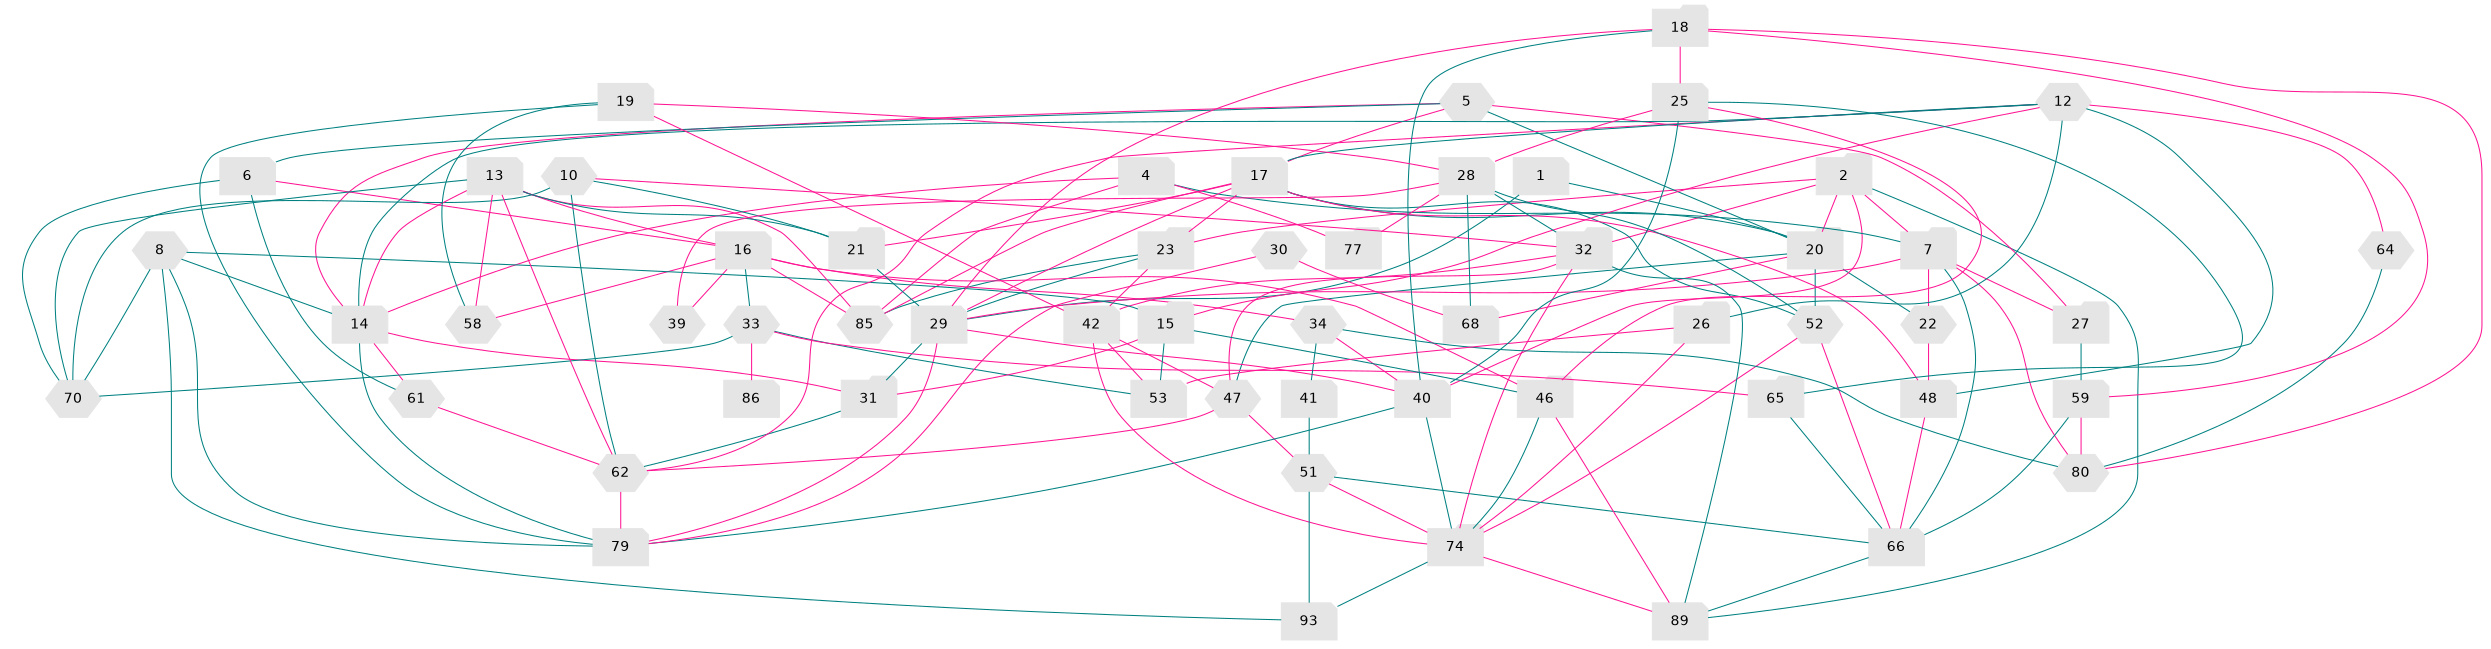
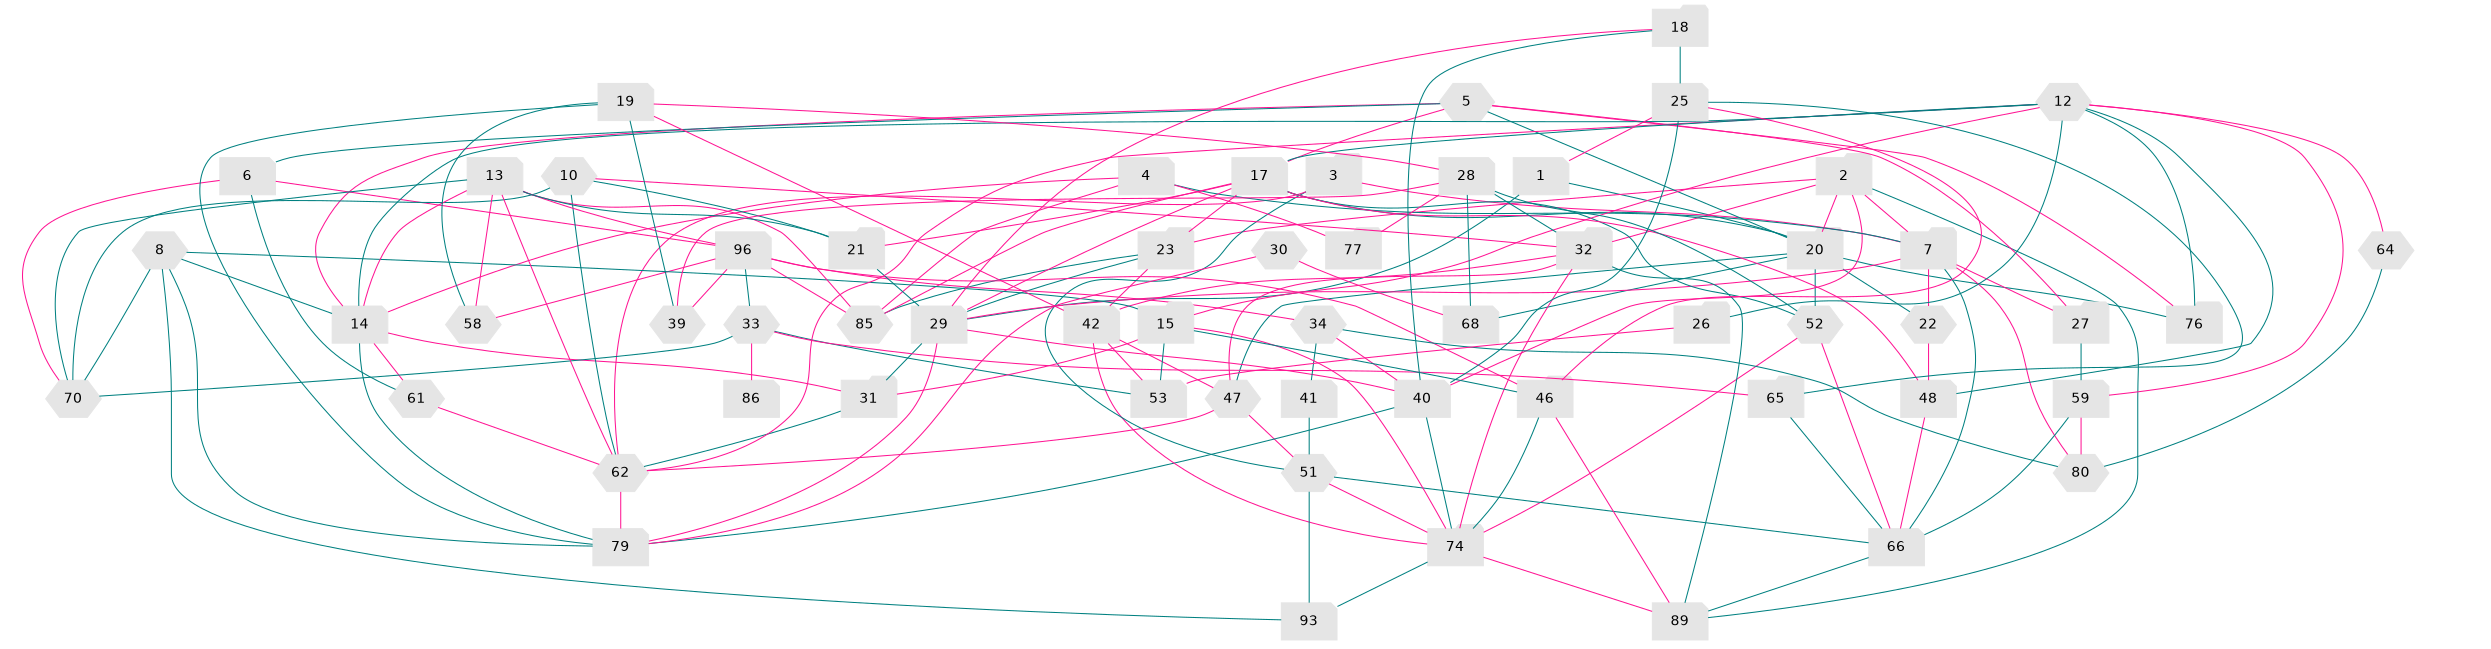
edge "18" -- "25": color deeppink -> teal
edge "18" -- "80": removed
edge "18" -- "59": now "12" -- "59"
edge "25" -- "28": now "25" -- "1"
node "3": added
edge "19" -- "39": added
edge "6" -- "70": color teal -> deeppink
node "16": label "16" -> "96"
edge "20" -- "68": color deeppink -> teal
node "76": added
edge "26" -- "74": now "15" -- "74"
